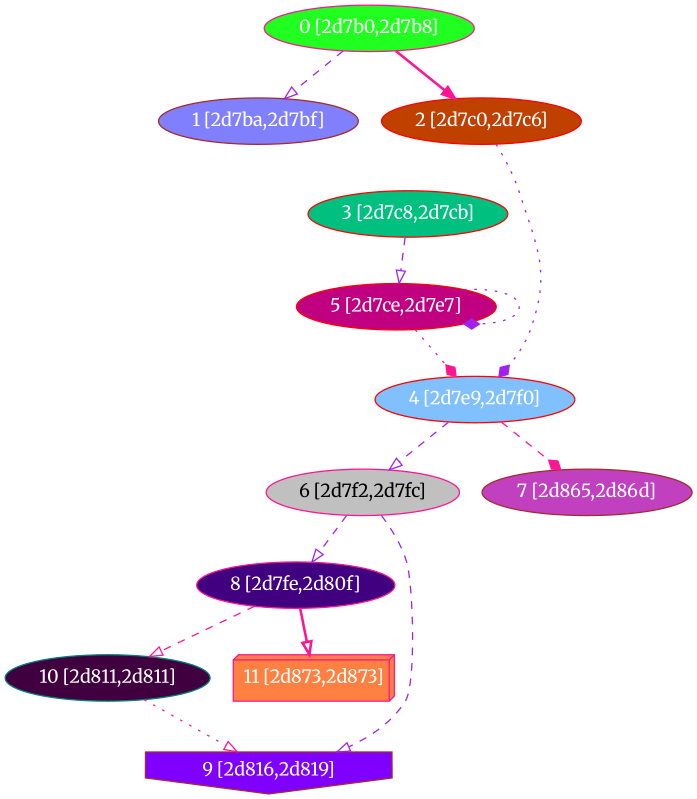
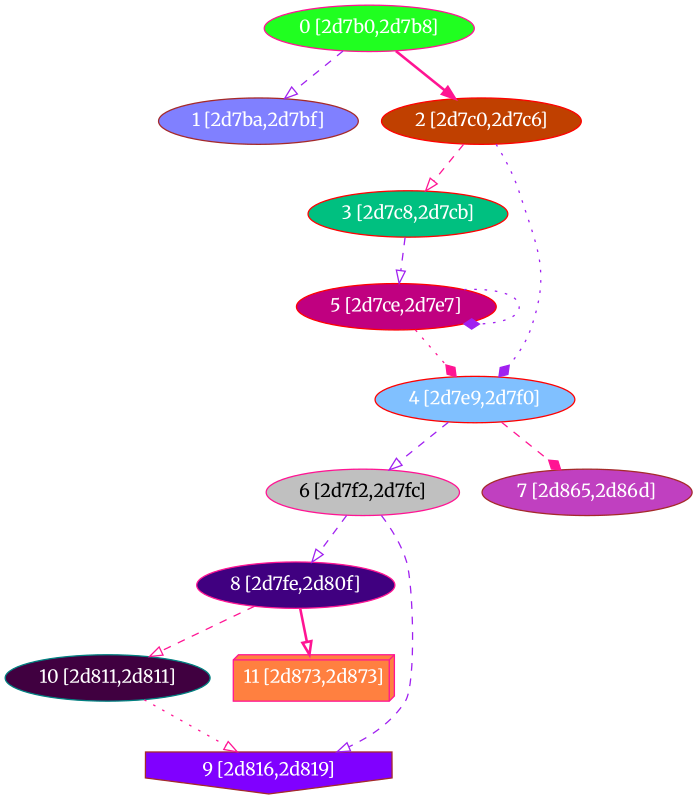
edge "2 [2d7c0,2d7c6]" -> "3 [2d7c8,2d7cb]": added
